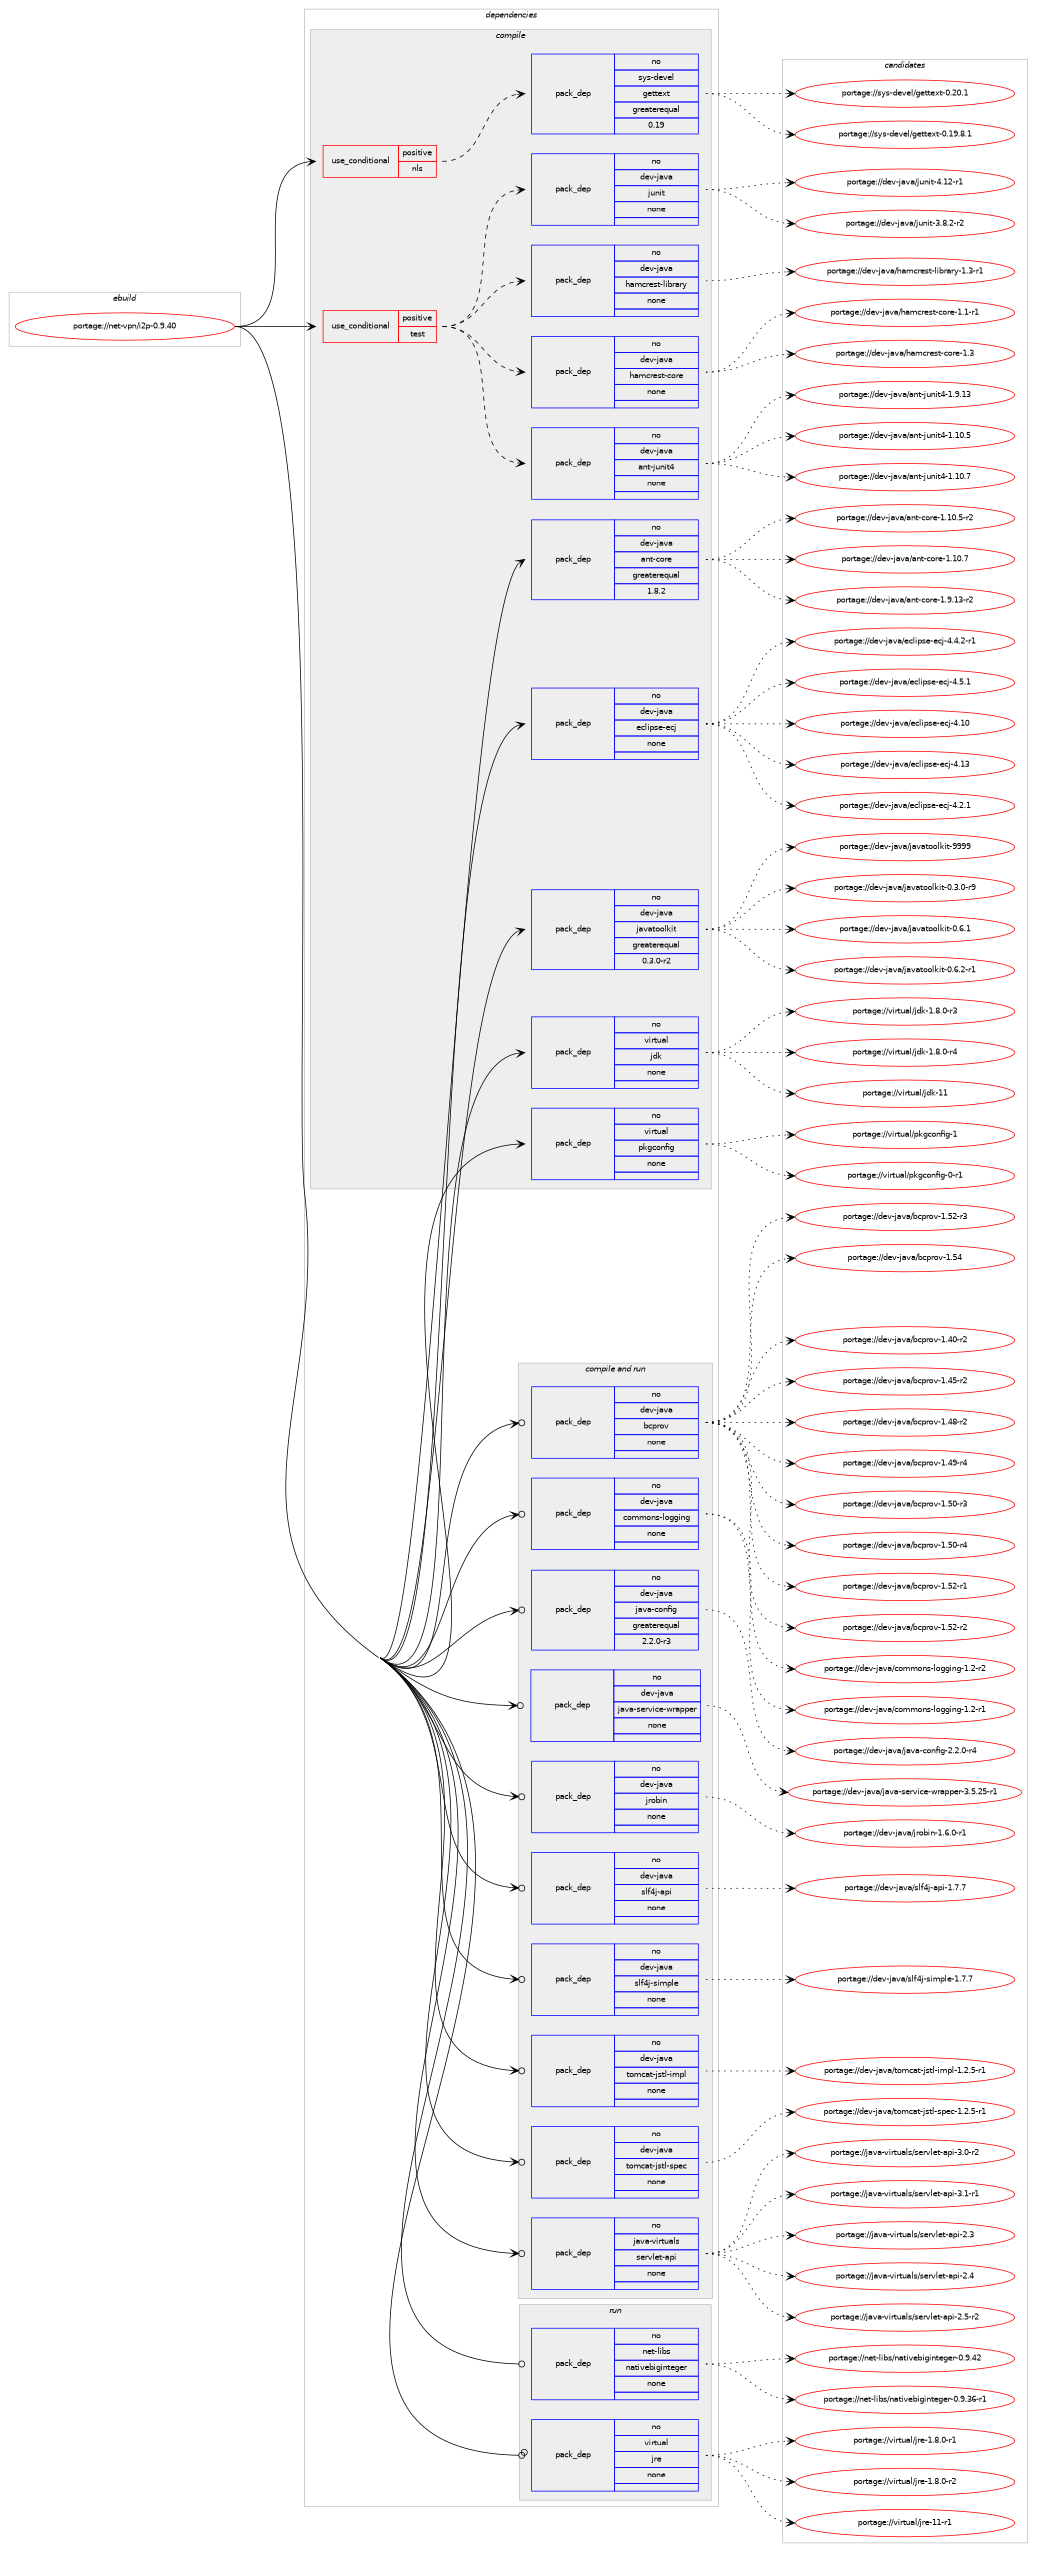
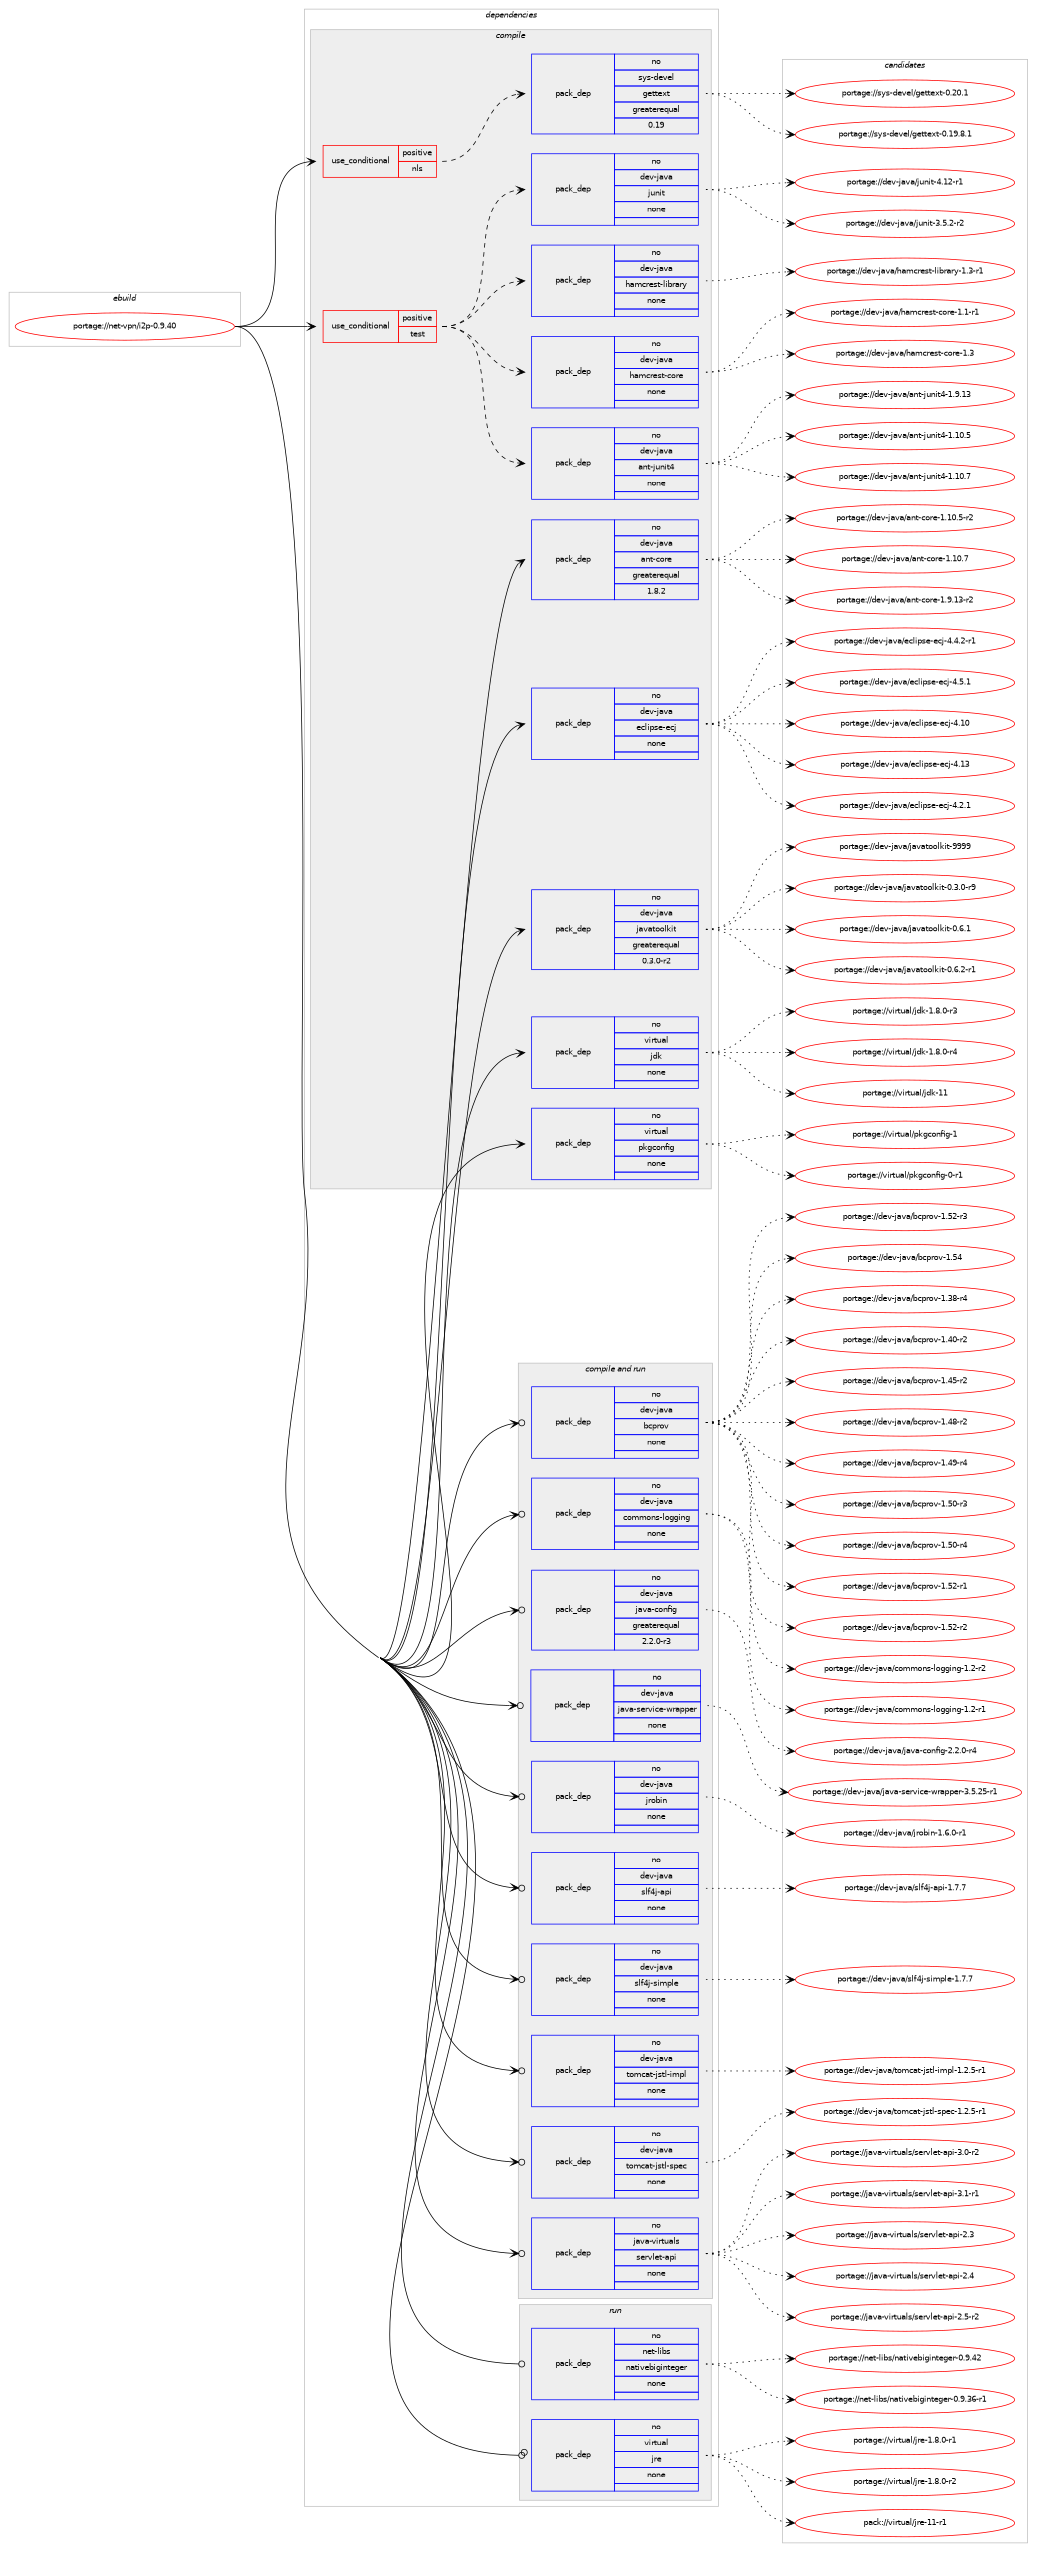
node "portage://dev-java/junit-3.8.2-r2": label "portage://dev-java/junit-3.8.2-r2" -> "portage://dev-java/junit-3.5.2-r2"
node "portage://dev-java/bcprov-1.38-r4": added
node "portage://virtual/jre-11-r1": label "portage://virtual/jre-11-r1" -> "pack://virtual/jre-11-r1"
